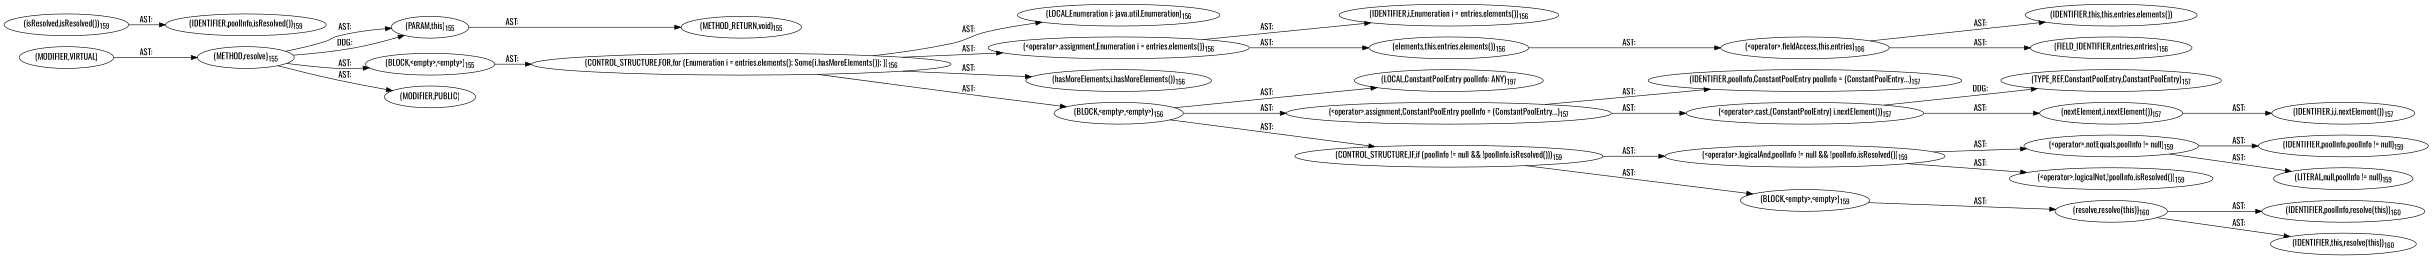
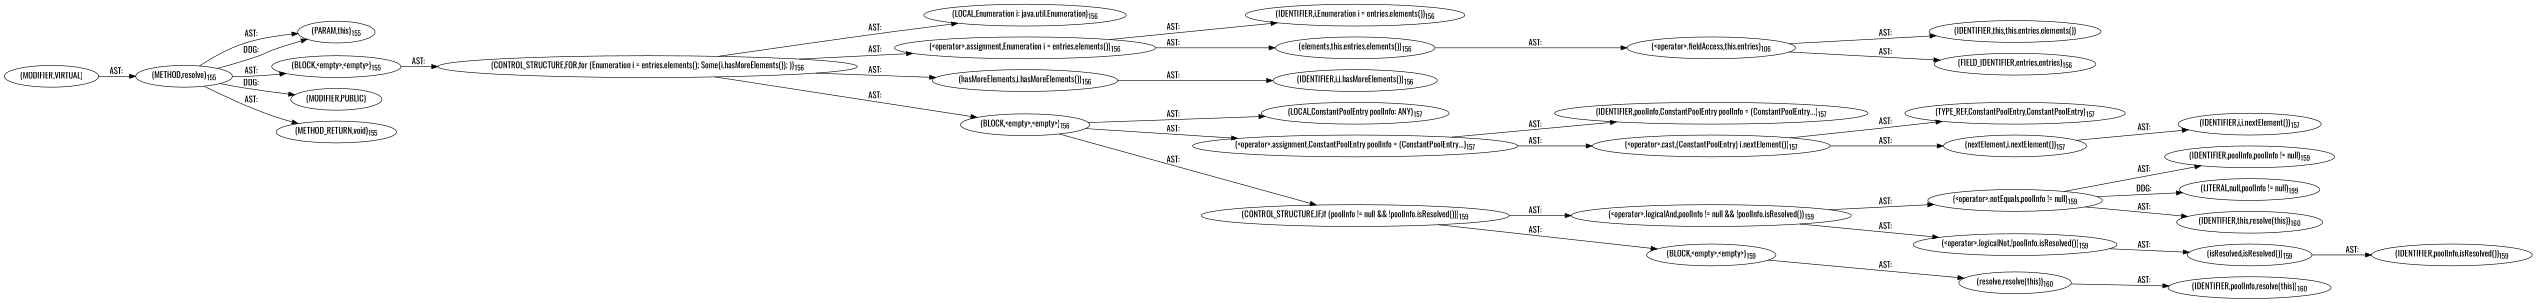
edge "(PARAM,this)" -> "(METHOD_RETURN,void)": now "(METHOD,resolve)" -> "(METHOD_RETURN,void)"
edge "(METHOD,resolve)" -> "(MODIFIER,PUBLIC)": label "AST: " -> "DDG: "
node "(LOCAL,ConstantPoolEntry poolInfo: ANY)": text "197" -> "157"
node "(IDENTIFIER,i,i.hasMoreElements())": added
edge "(<operator>.cast,(ConstantPoolEntry) i.nextElement())" -> "(TYPE_REF,ConstantPoolEntry,ConstantPoolEntry)": label "DDG: " -> "AST: "
edge "(<operator>.notEquals,poolInfo != null)" -> "(LITERAL,null,poolInfo != null)": label "AST: " -> "DDG: "
node "(LITERAL,null,poolInfo != null)": text "159" -> "199"
edge "(resolve,resolve(this))" -> "(IDENTIFIER,this,resolve(this))": now "(<operator>.notEquals,poolInfo != null)" -> "(IDENTIFIER,this,resolve(this))"
edge "(<operator>.logicalNot,!poolInfo.isResolved())" -> "(isResolved,isResolved())": added, label "AST:"
